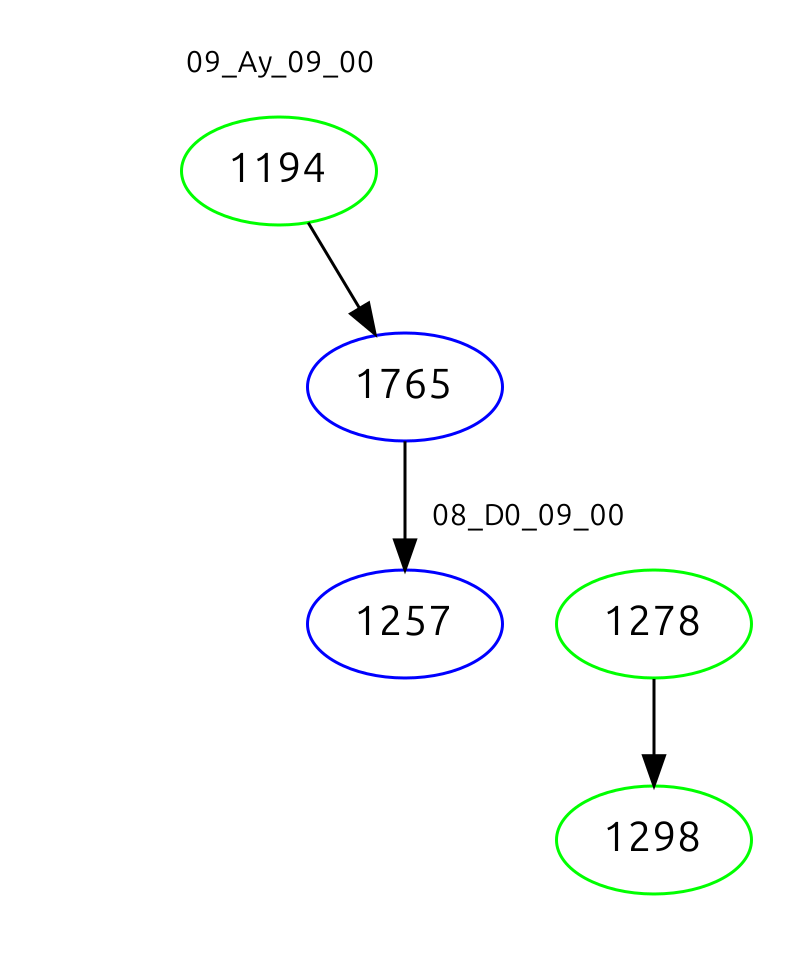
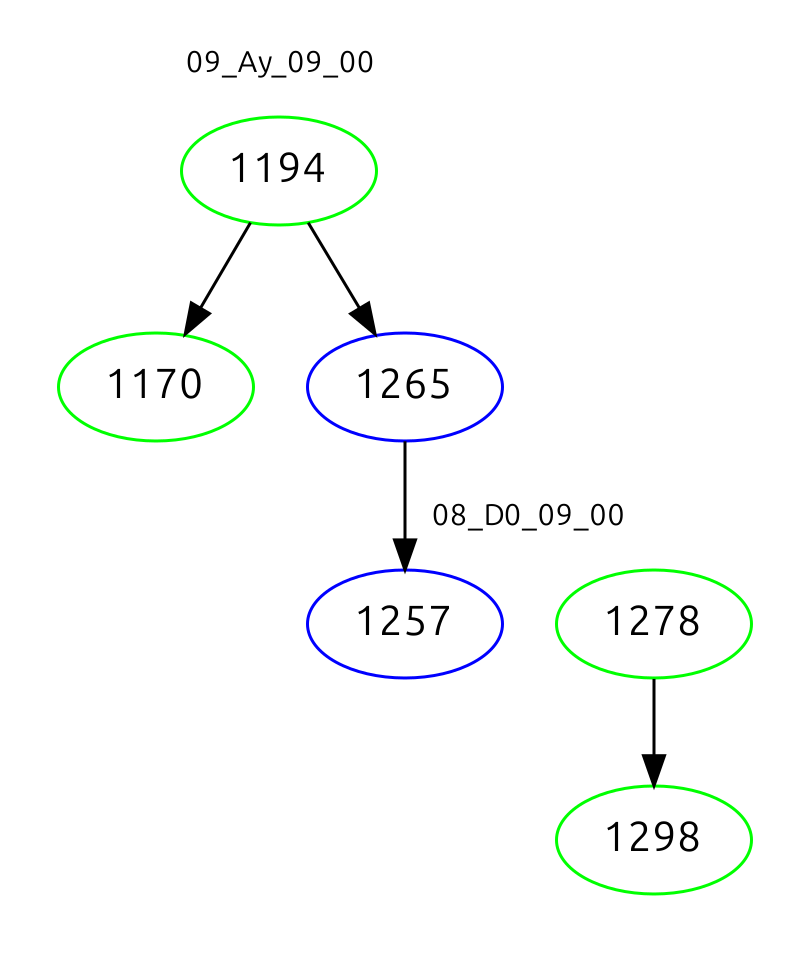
node "1170": added
node "1765": label "1765" -> "1265"
